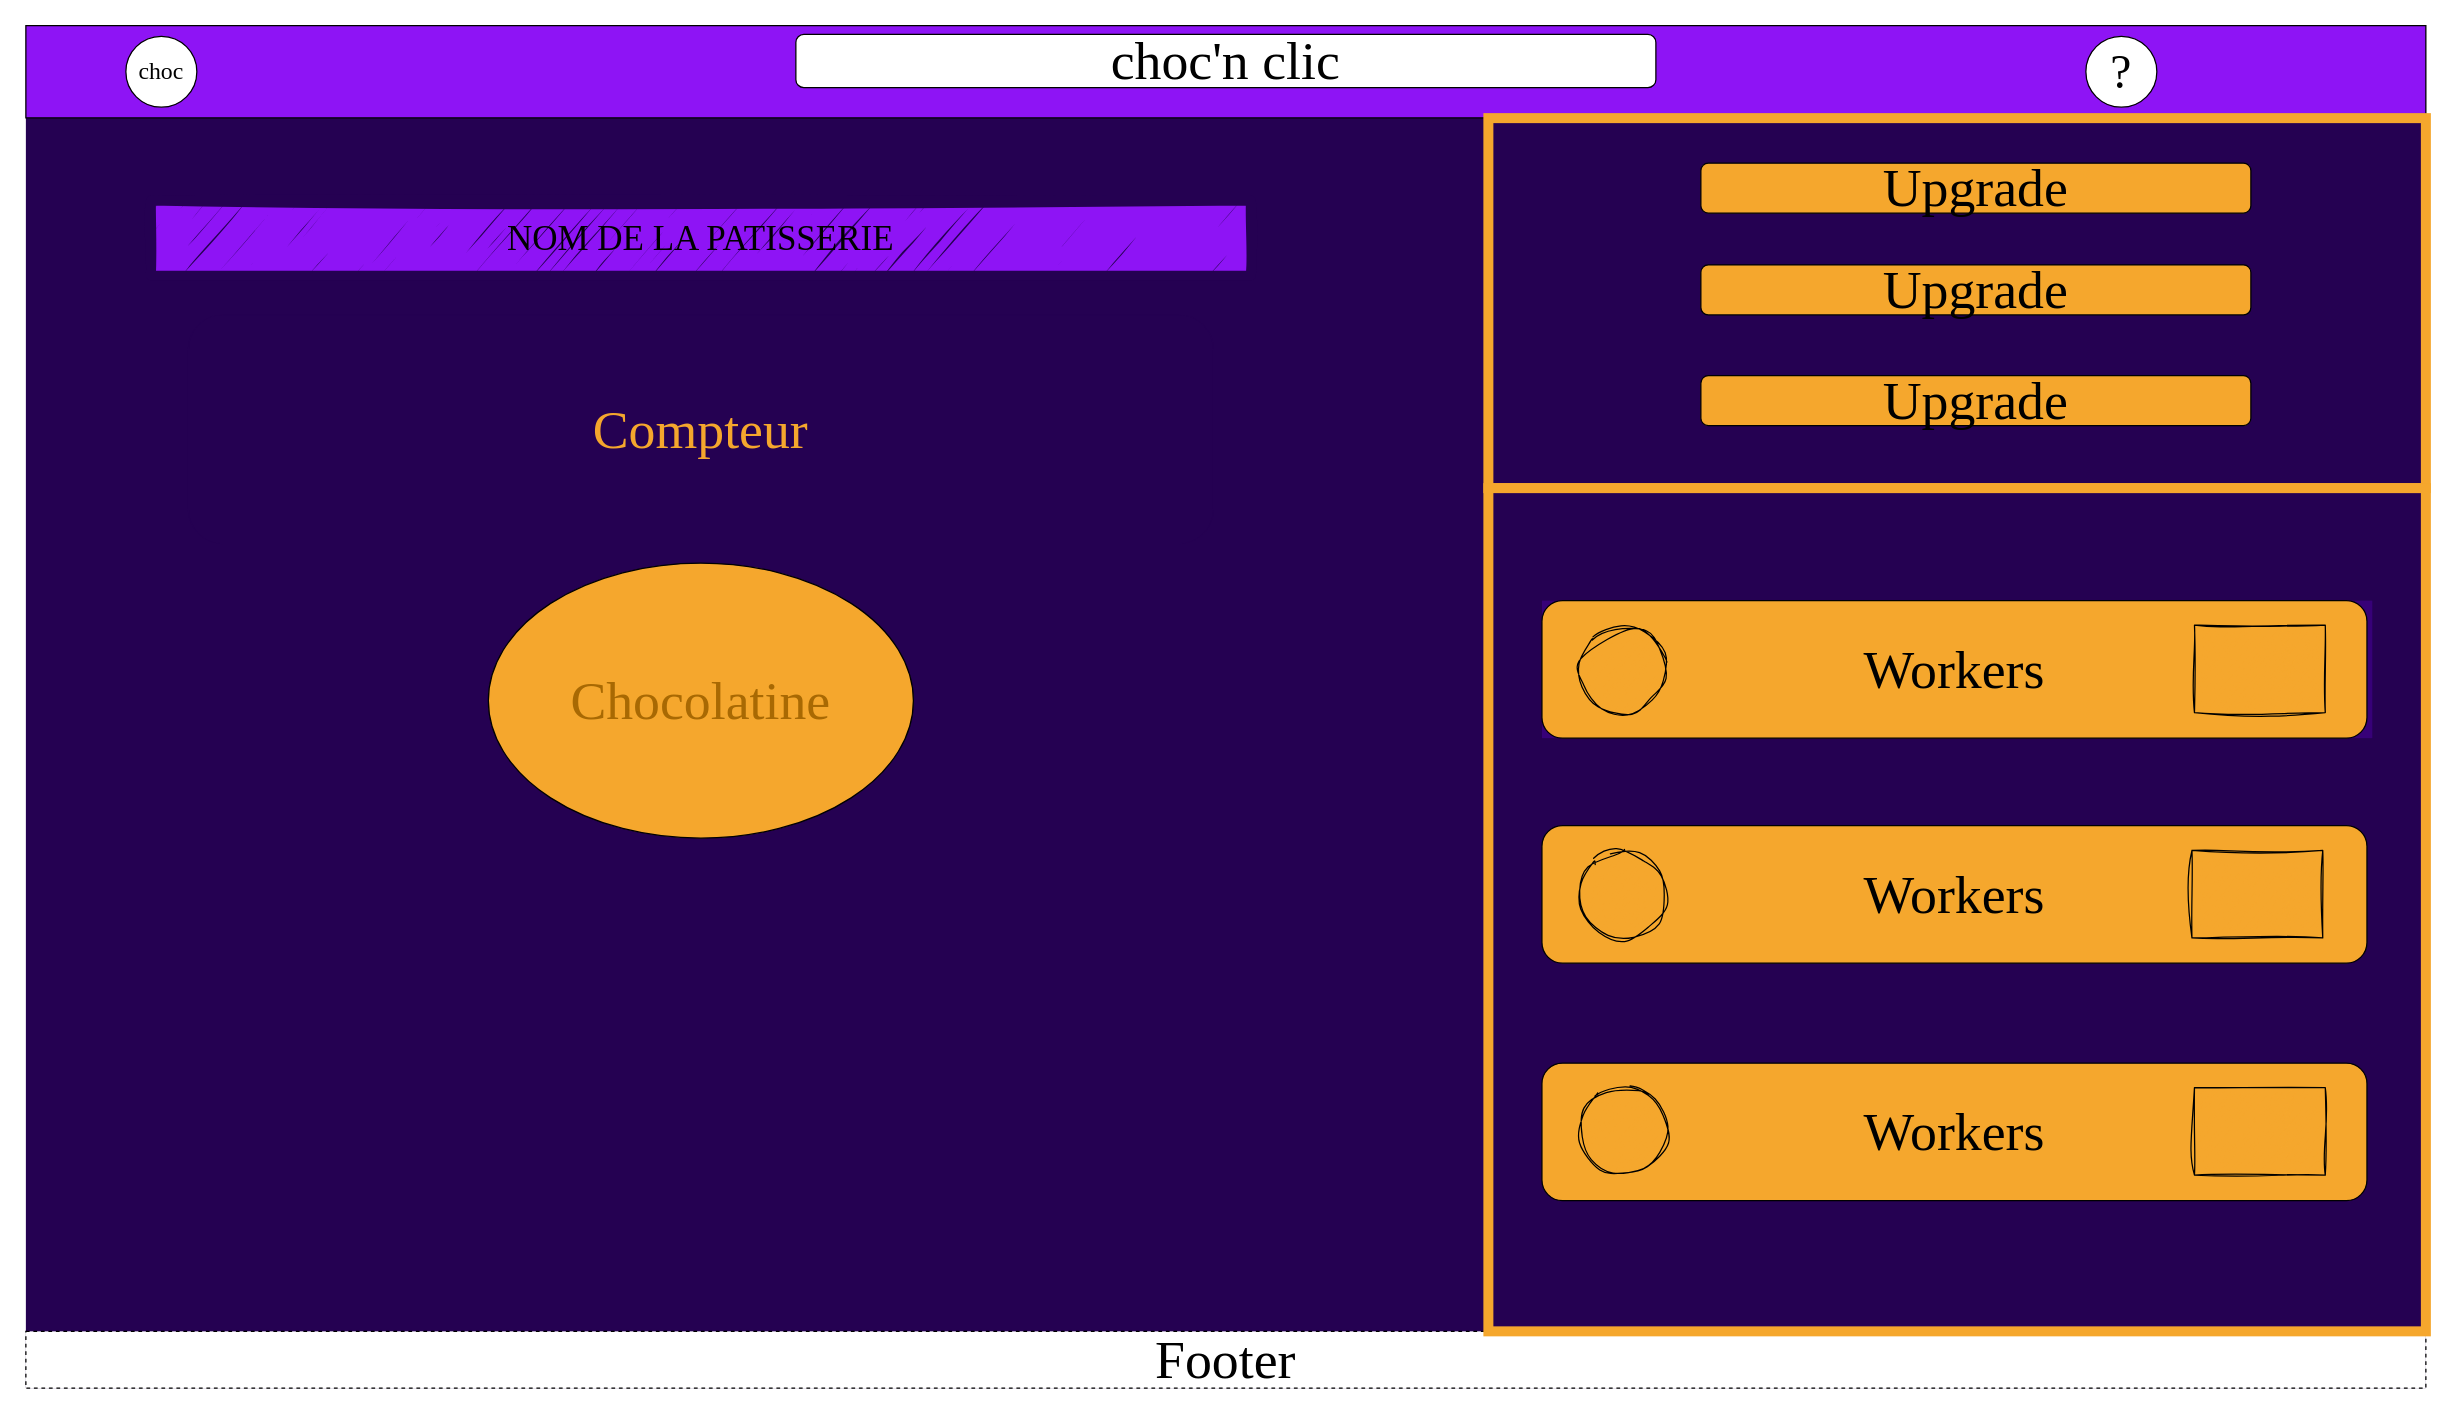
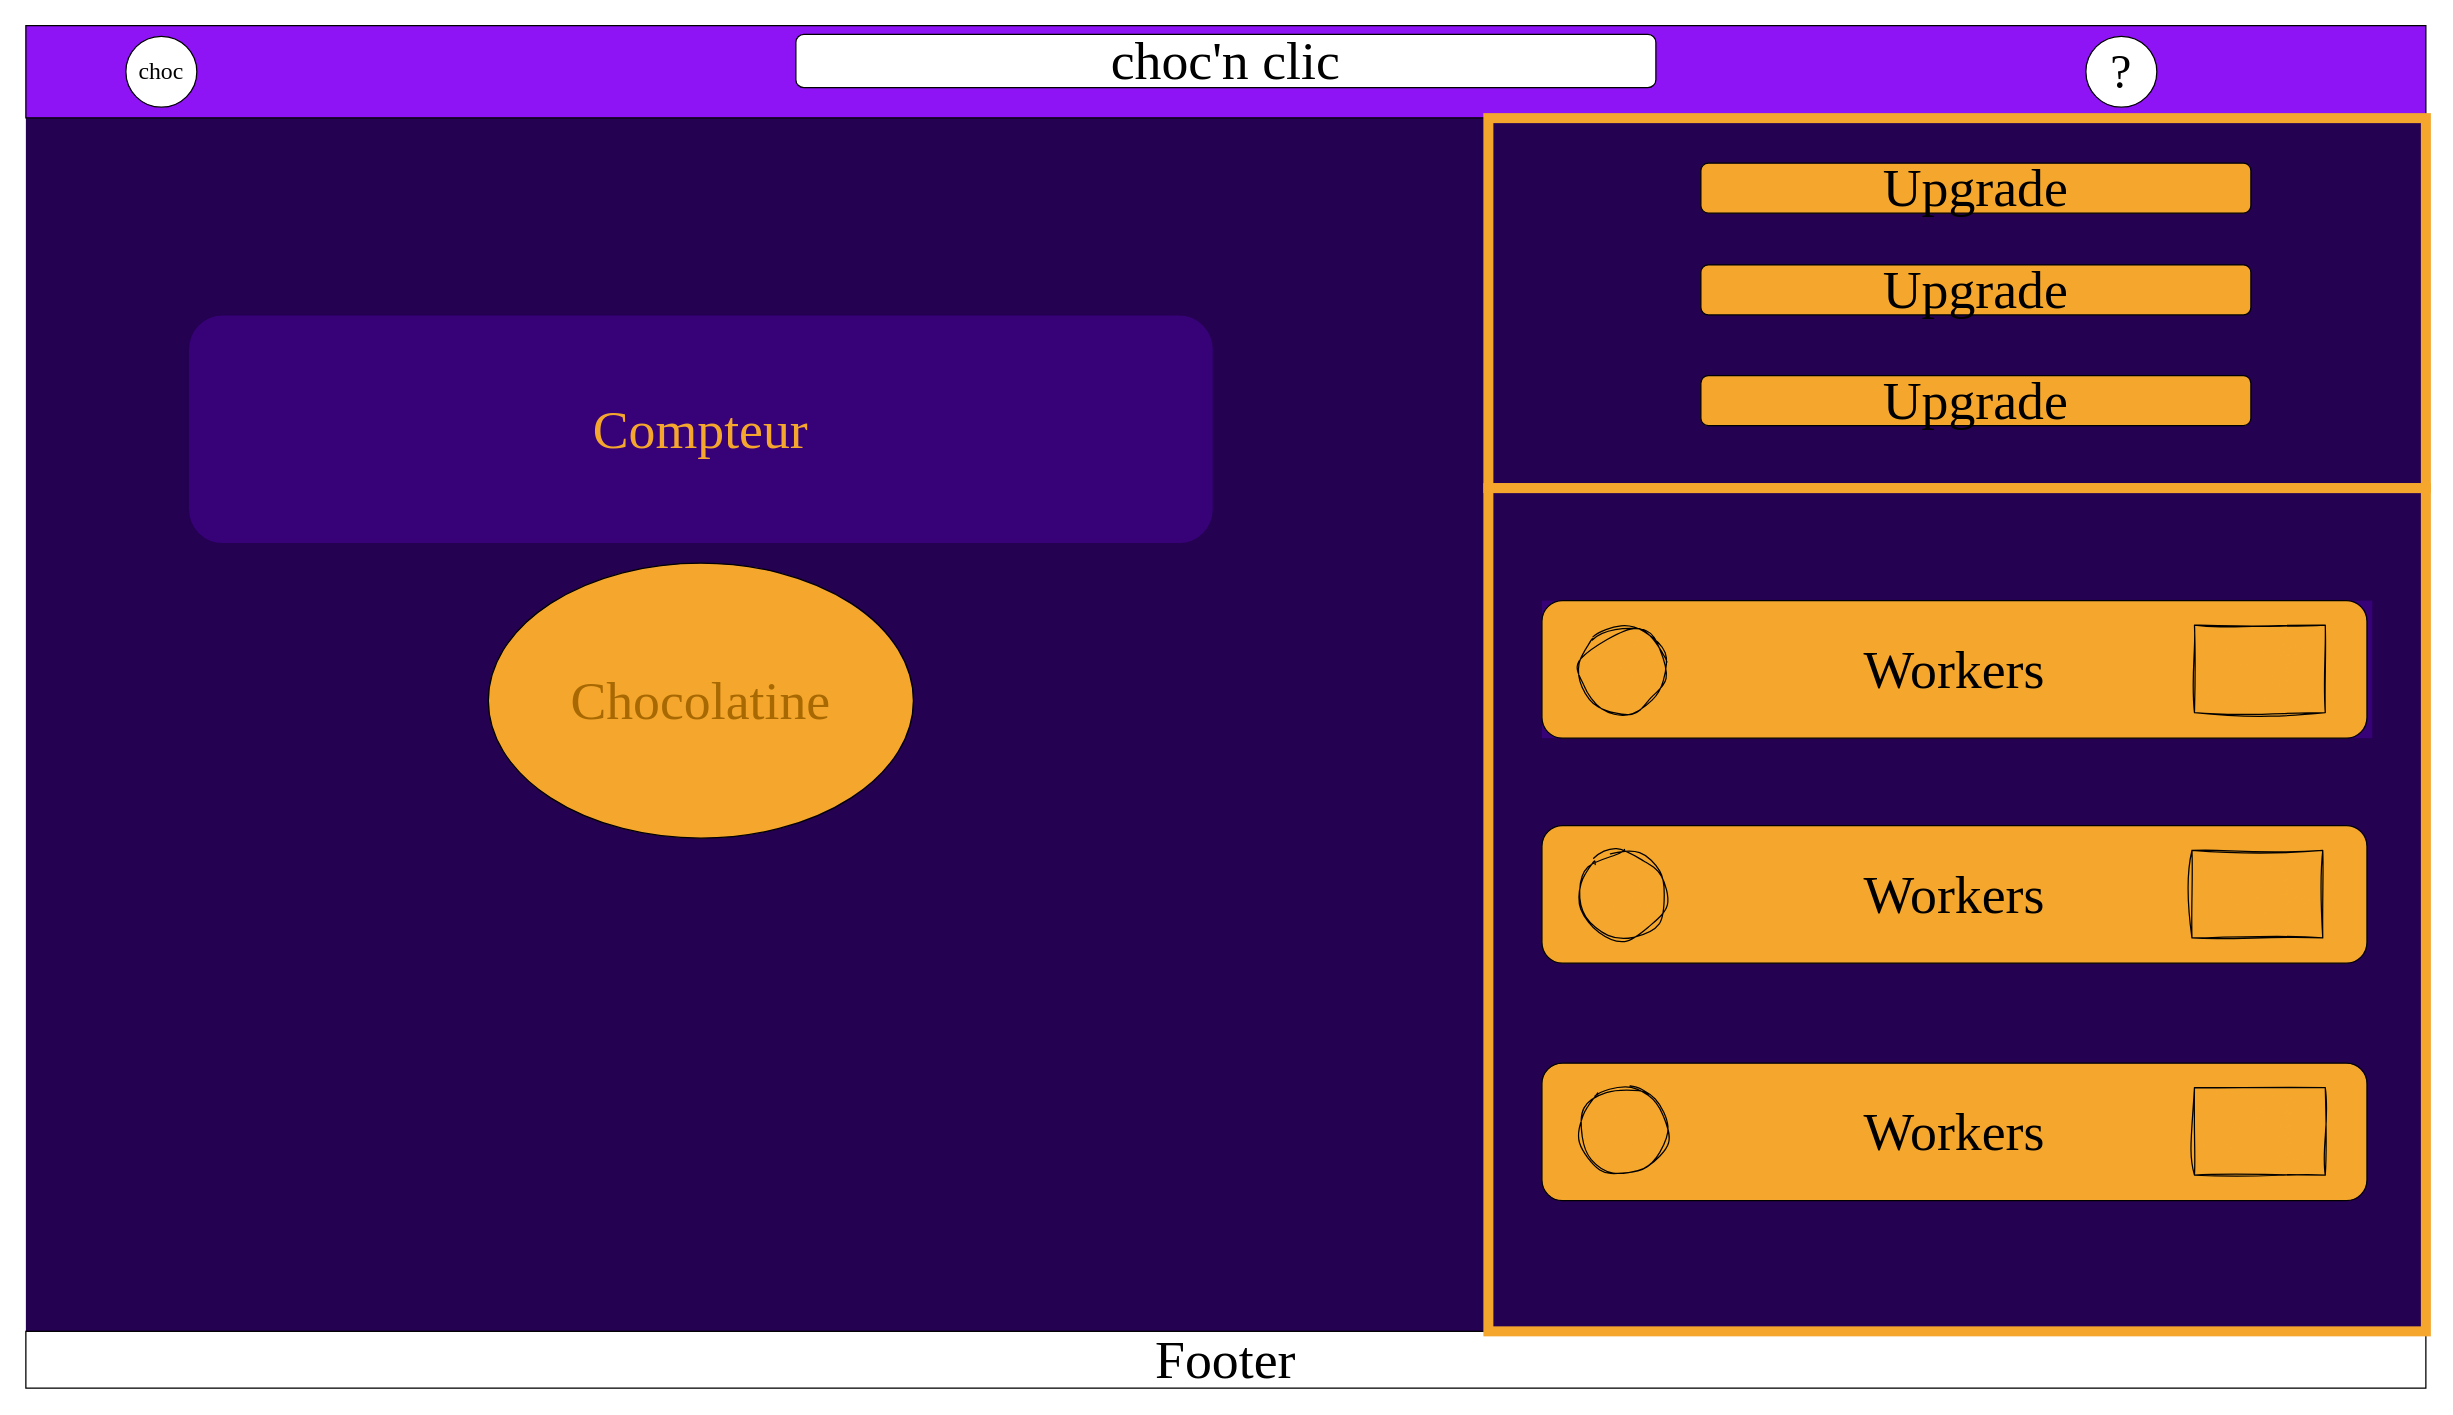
node "NOM DE LA PATISSERIE": removed
node "Compteur": fillcolor #250152 -> #370178
node "Footer": style dashed -> solid
